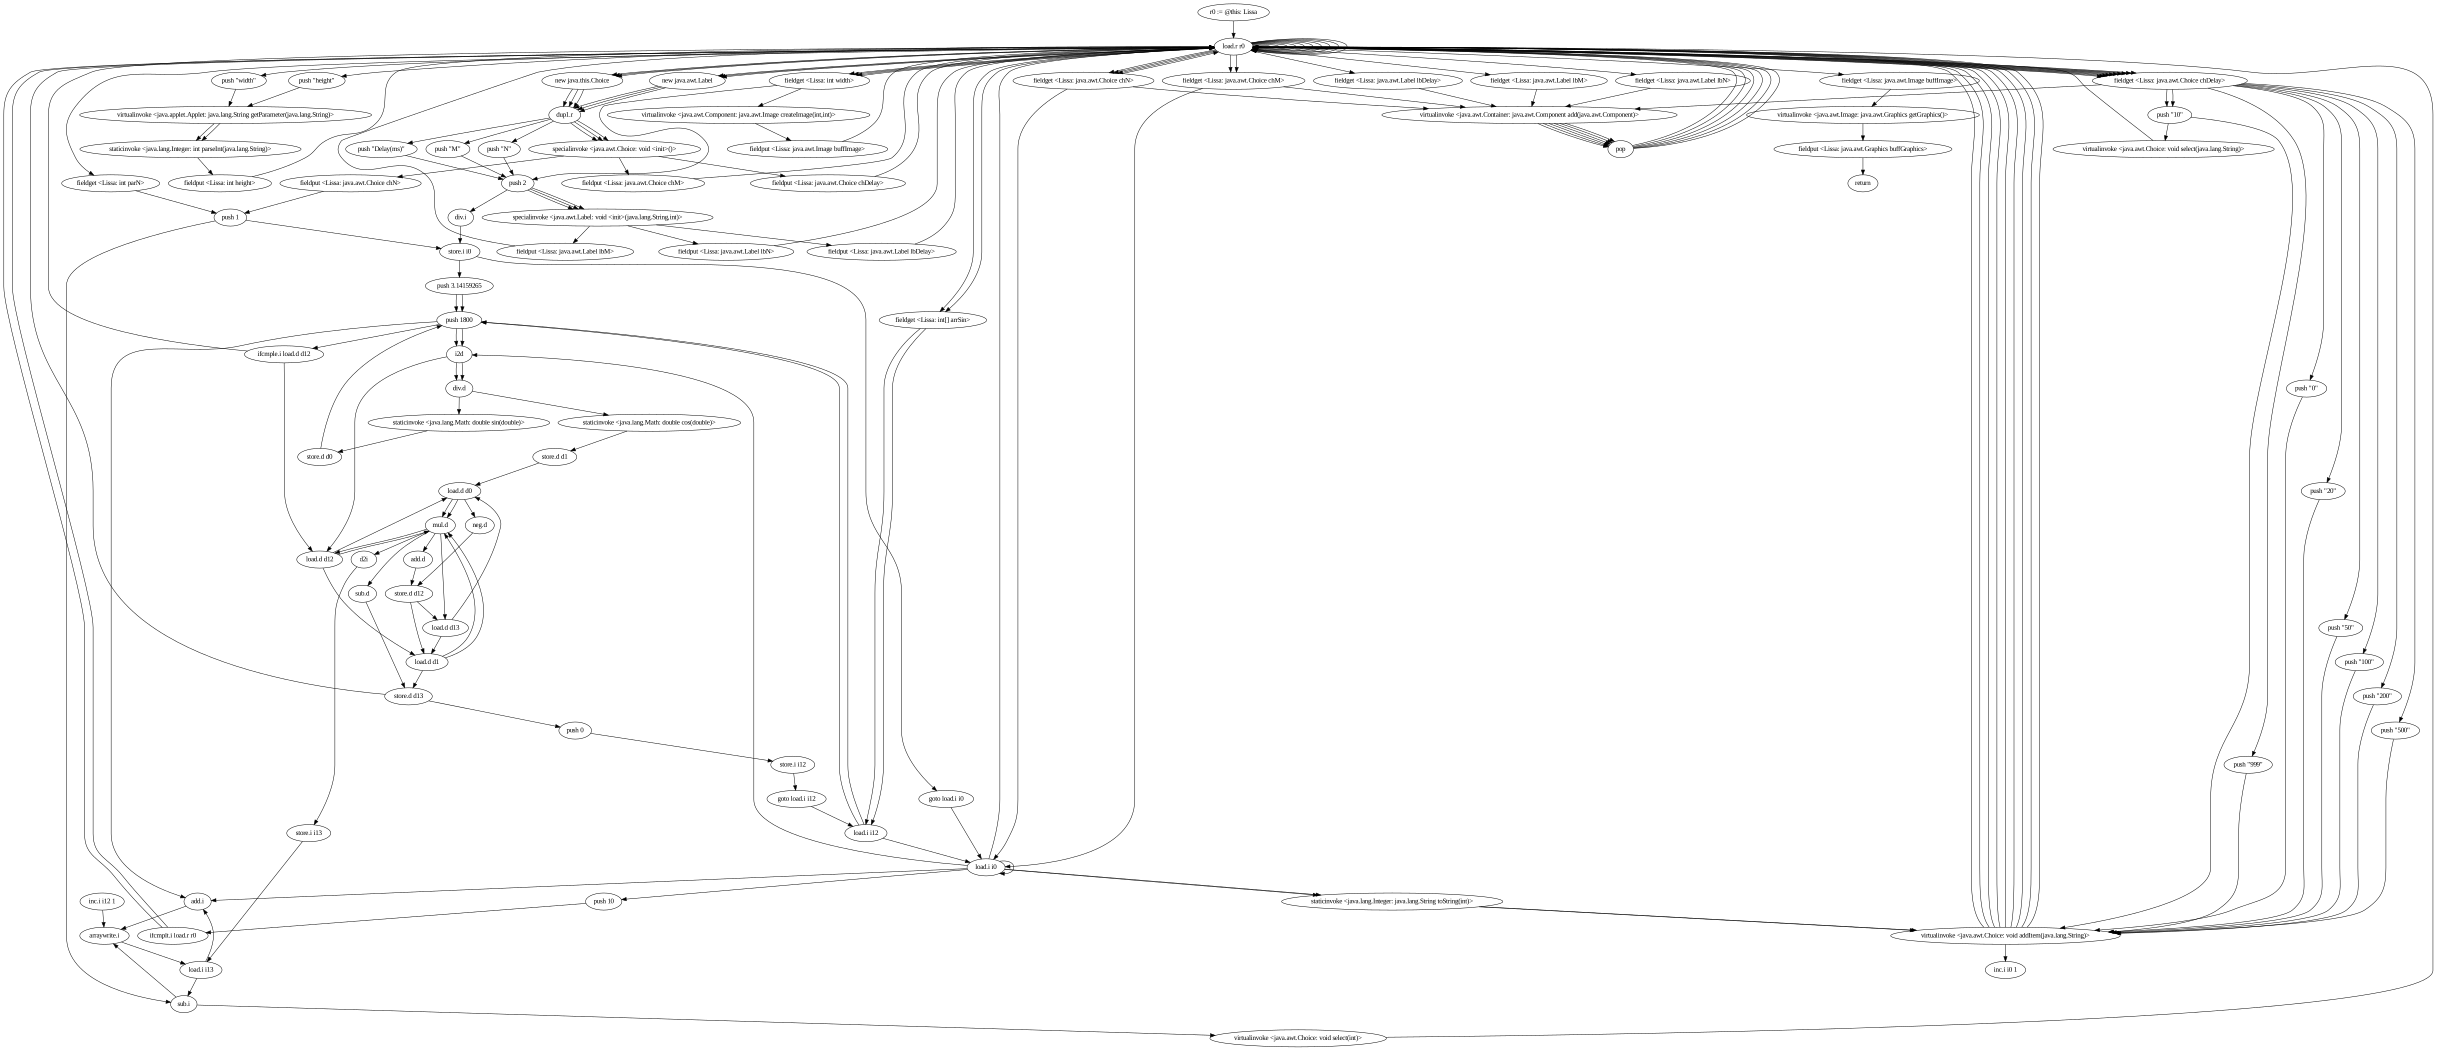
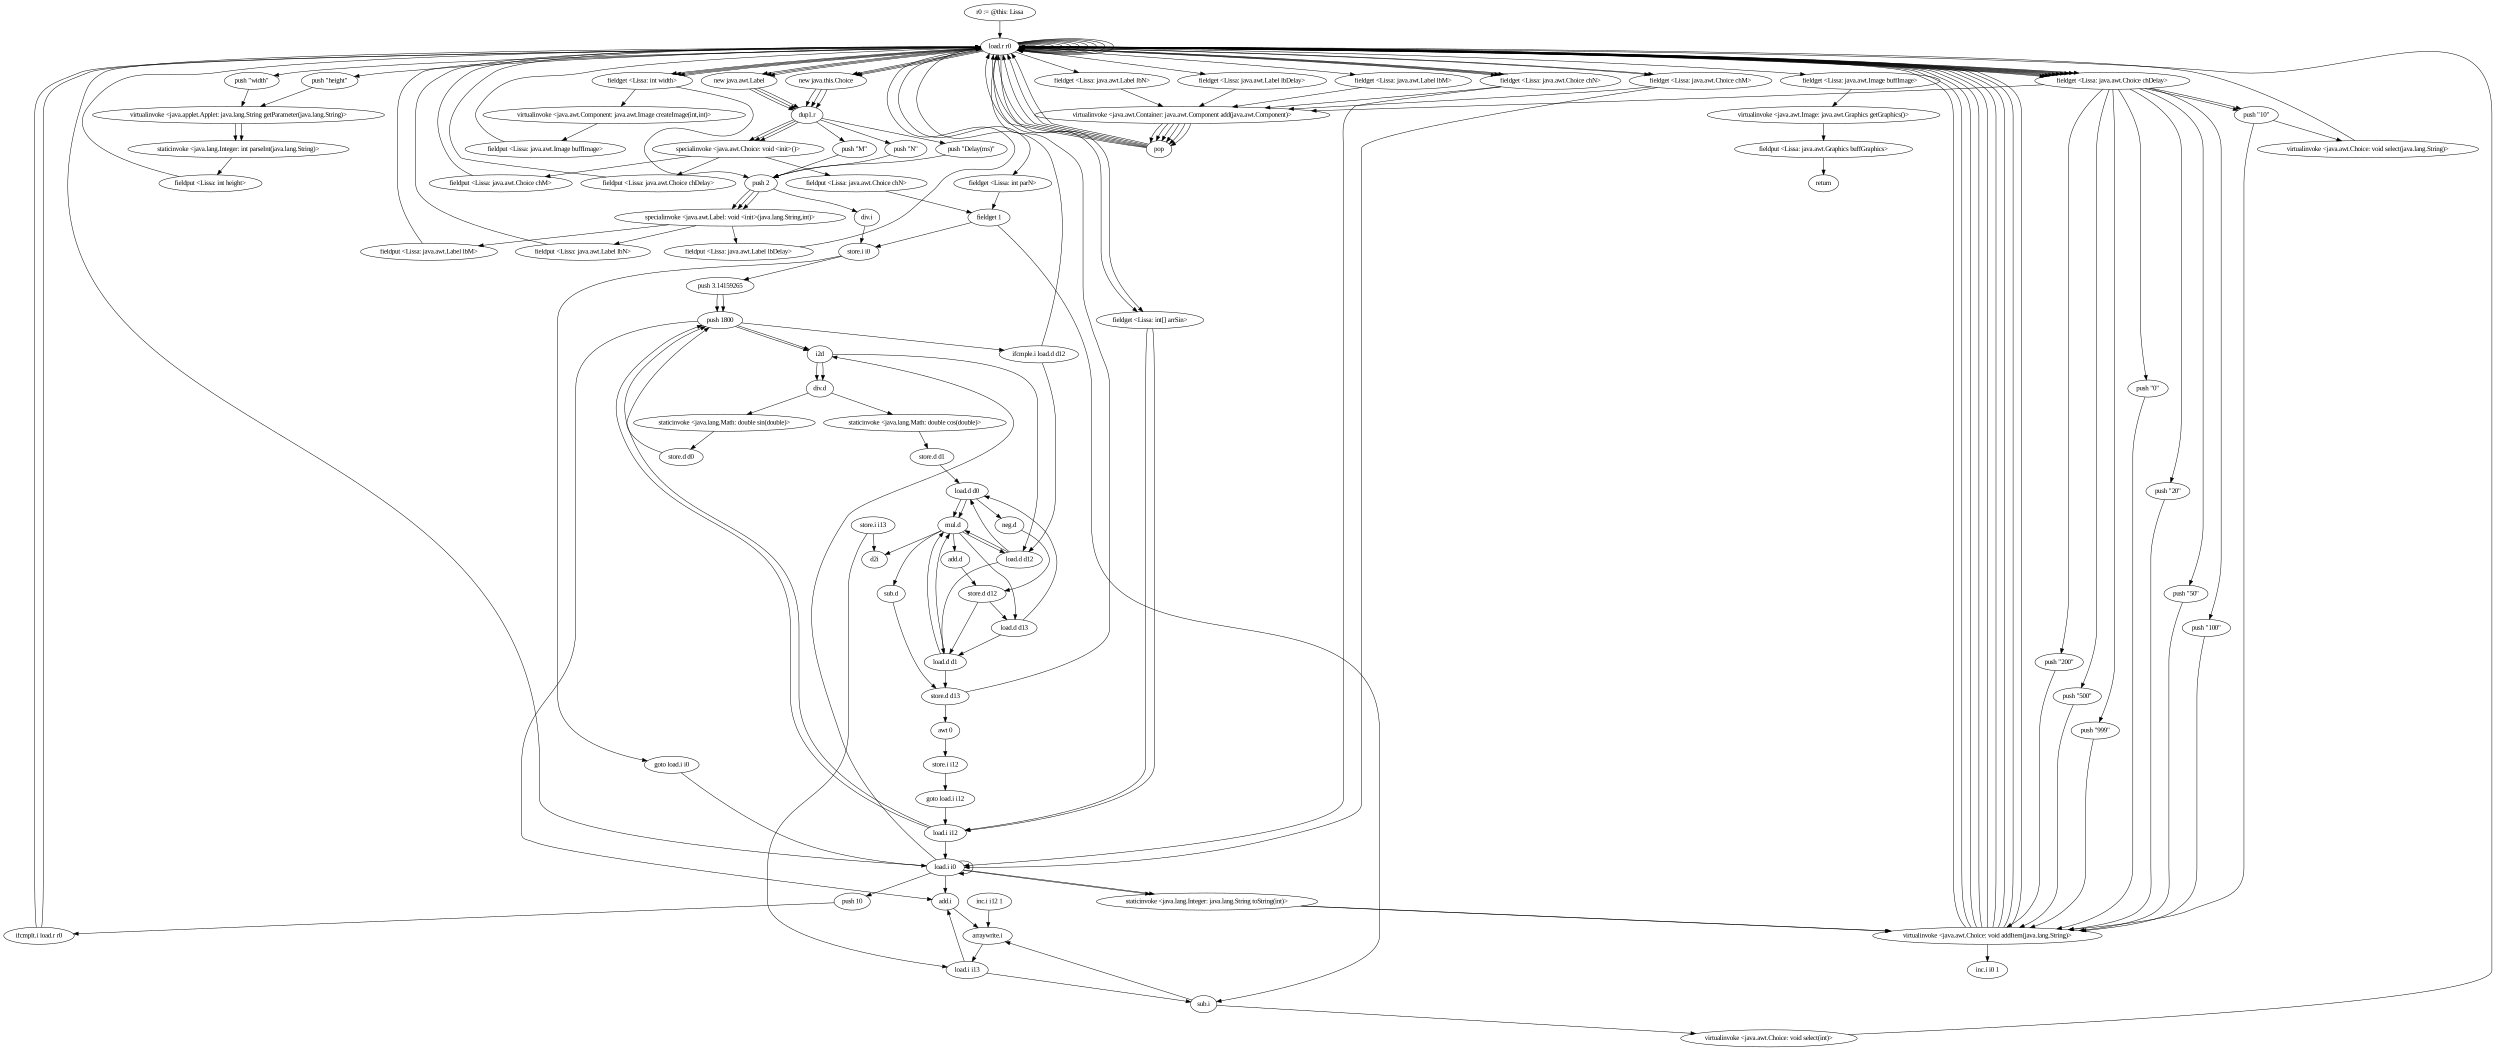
node "push 1": label "push 1" -> "fieldget 1"
edge "d2i" -> "store.i i13": reversed
node "push 0": label "push 0" -> "awt 0"
